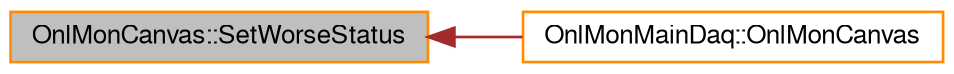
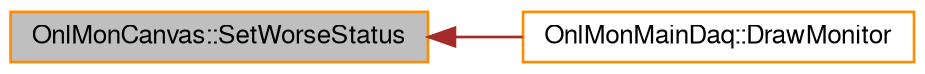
node "OnlMonMainDaq::OnlMonCanvas": label "OnlMonMainDaq::OnlMonCanvas" -> "OnlMonMainDaq::DrawMonitor"
